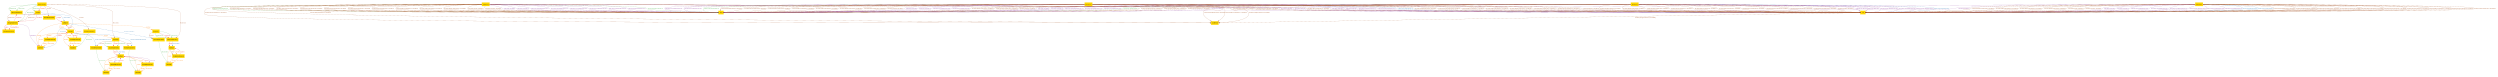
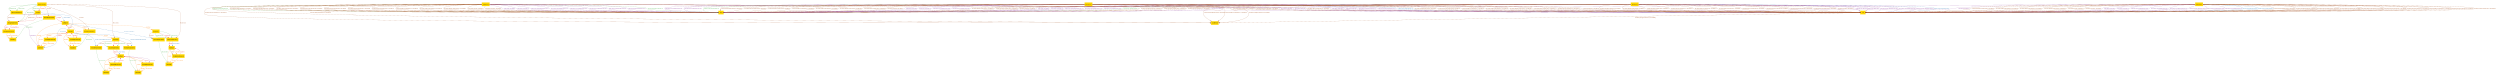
edge "AssignStatement" -> "ReturnStatement0": removed, label "successor"
edge "CallExpr0" -> "CallExpr1": now "CallExpr0" -> "FormalParameter1"
node "Variable1": added
